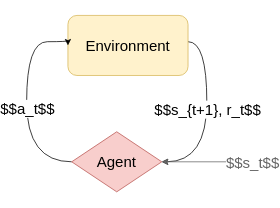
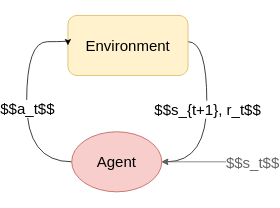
node "Agent": shape diamond -> ellipse
